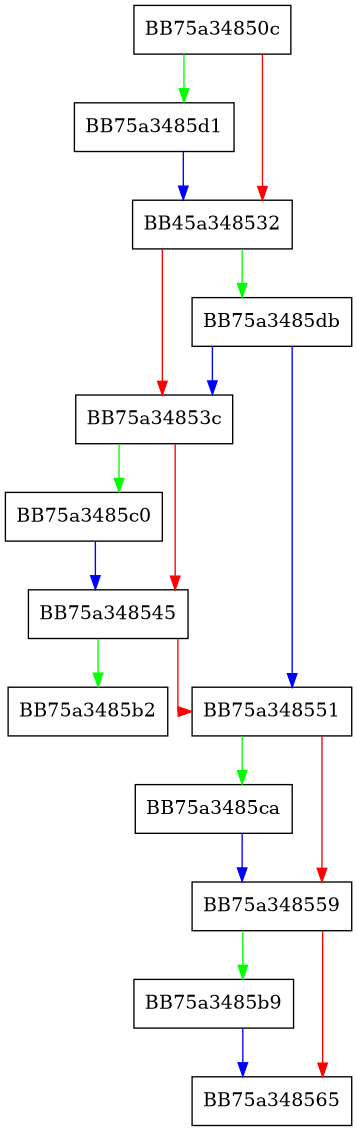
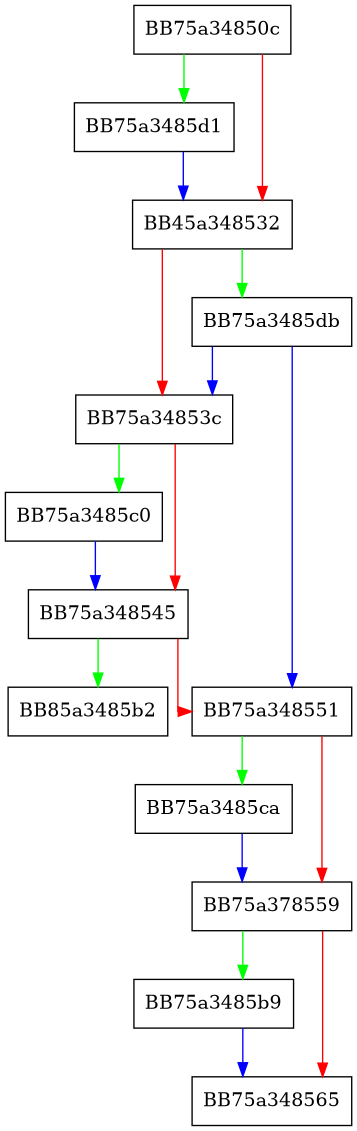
node "BB75a3485b2": label "BB75a3485b2" -> "BB85a3485b2"
node "BB75a348559": label "BB75a348559" -> "BB75a378559"
